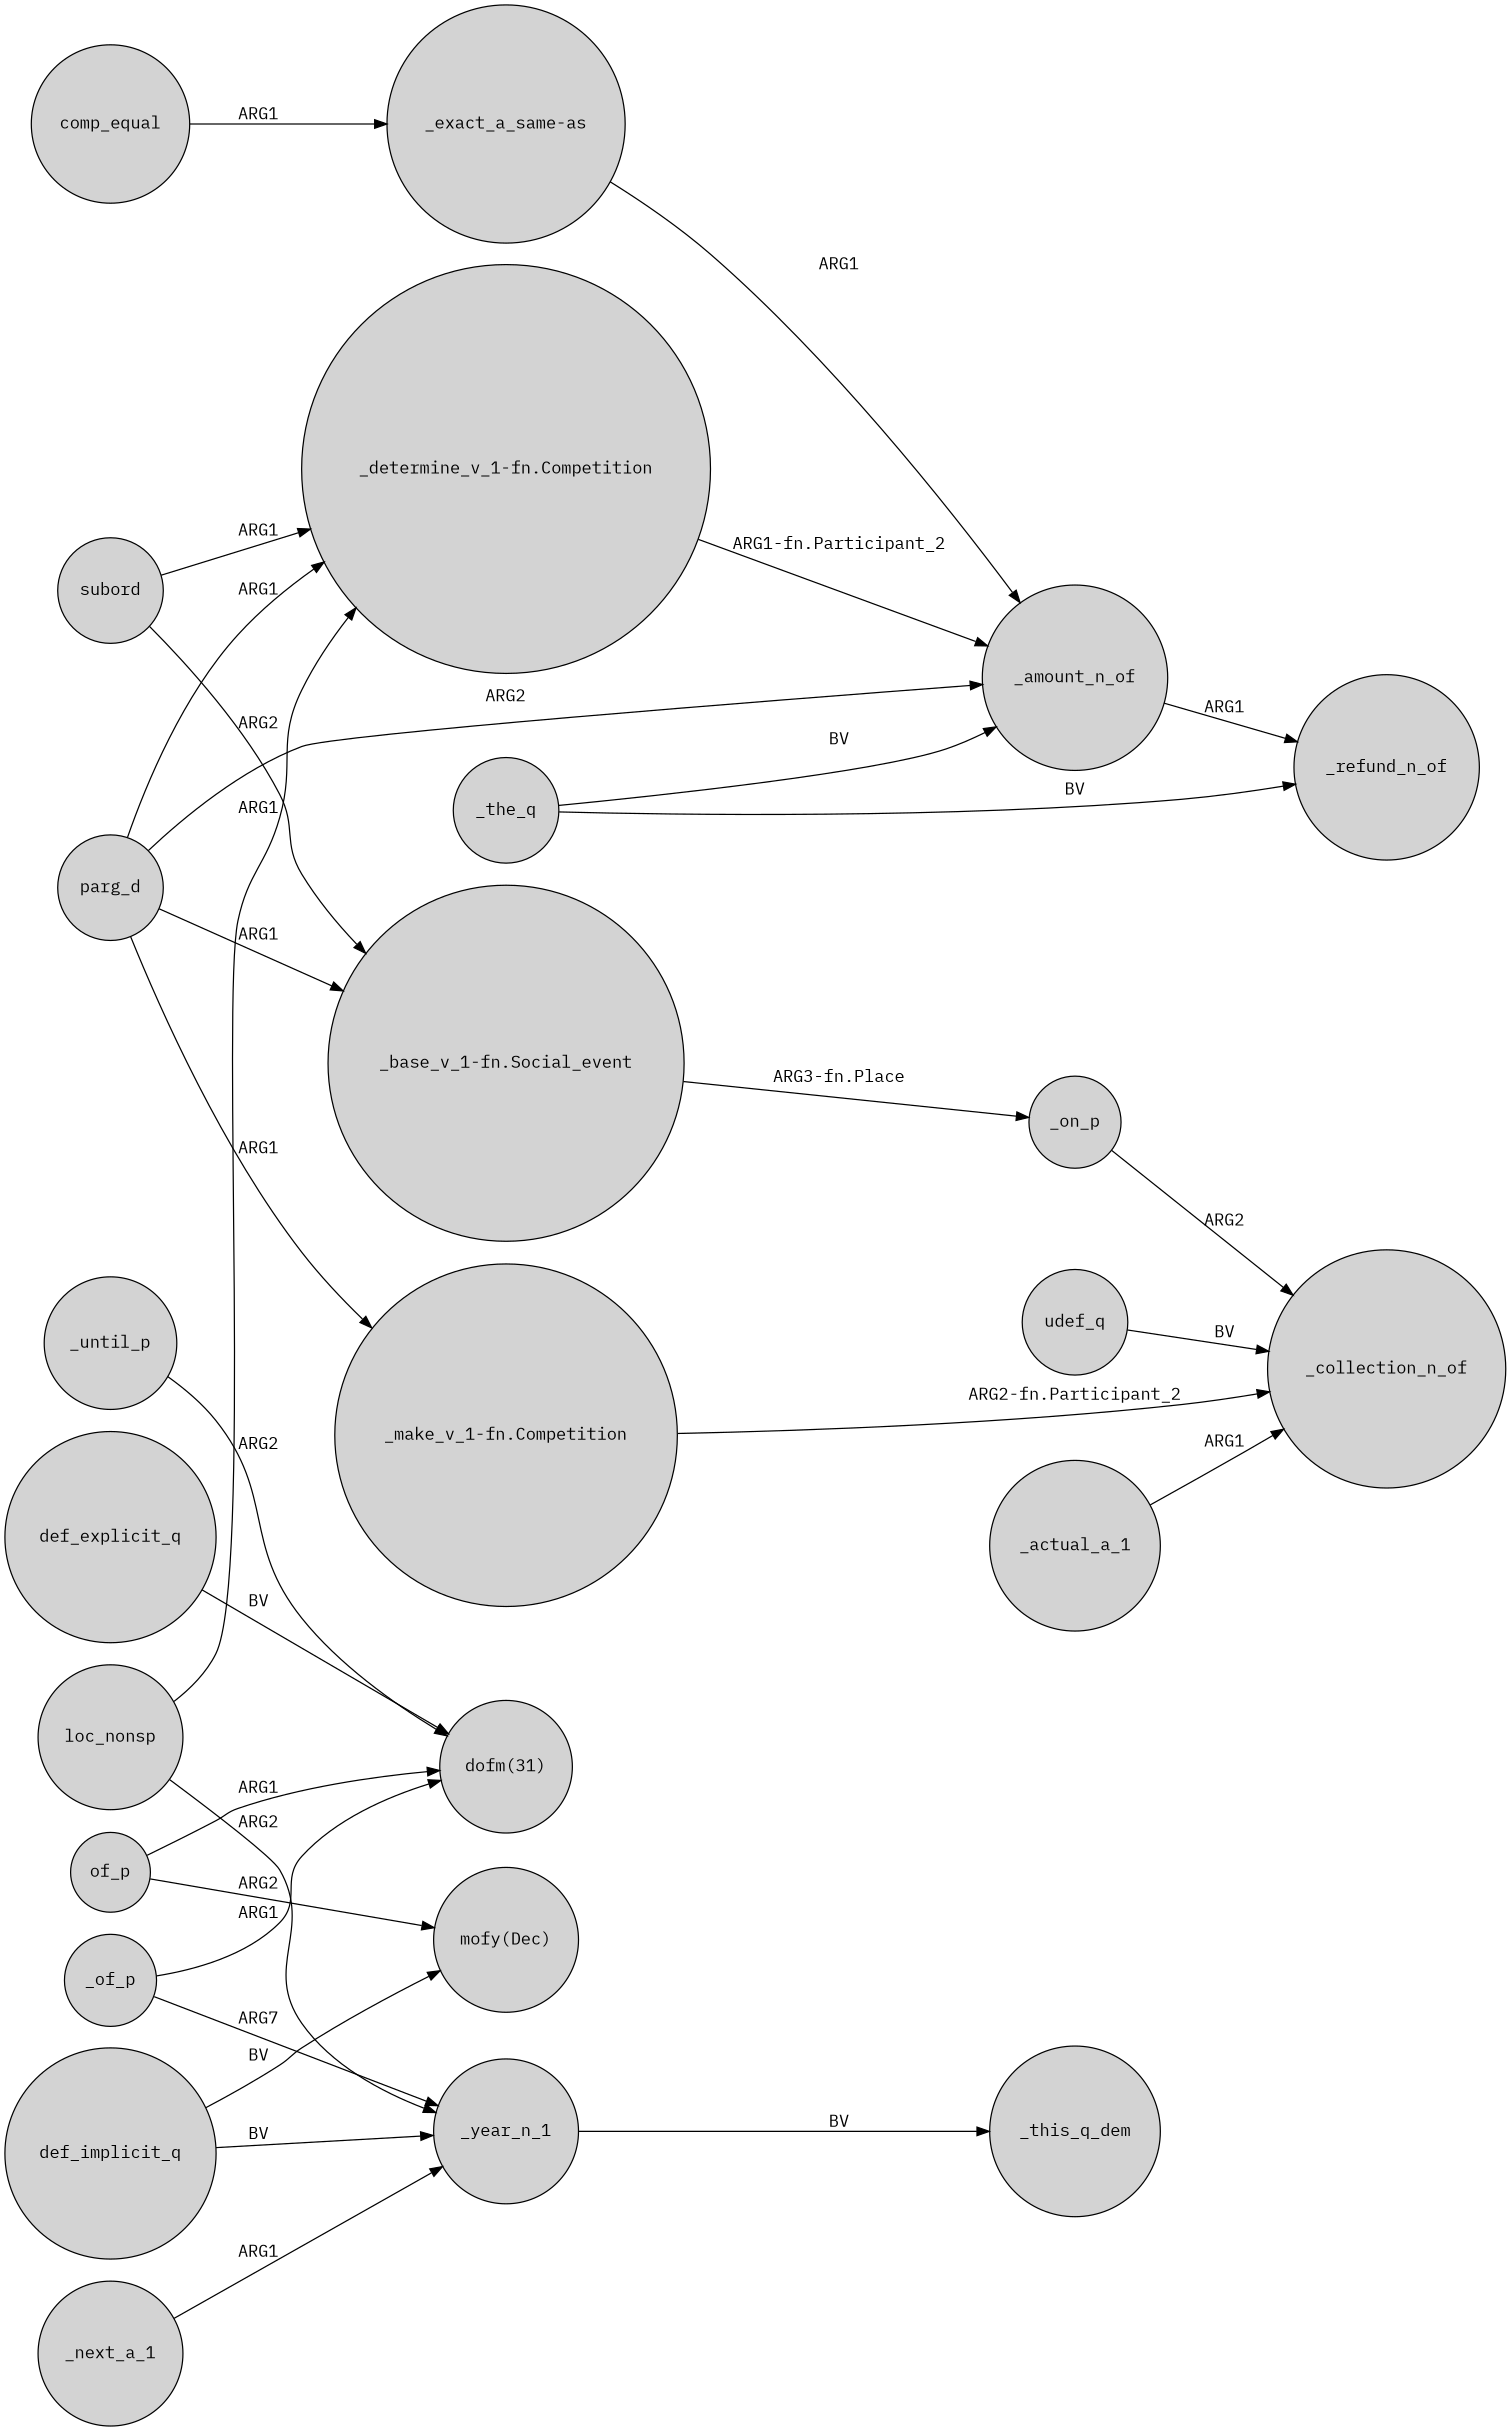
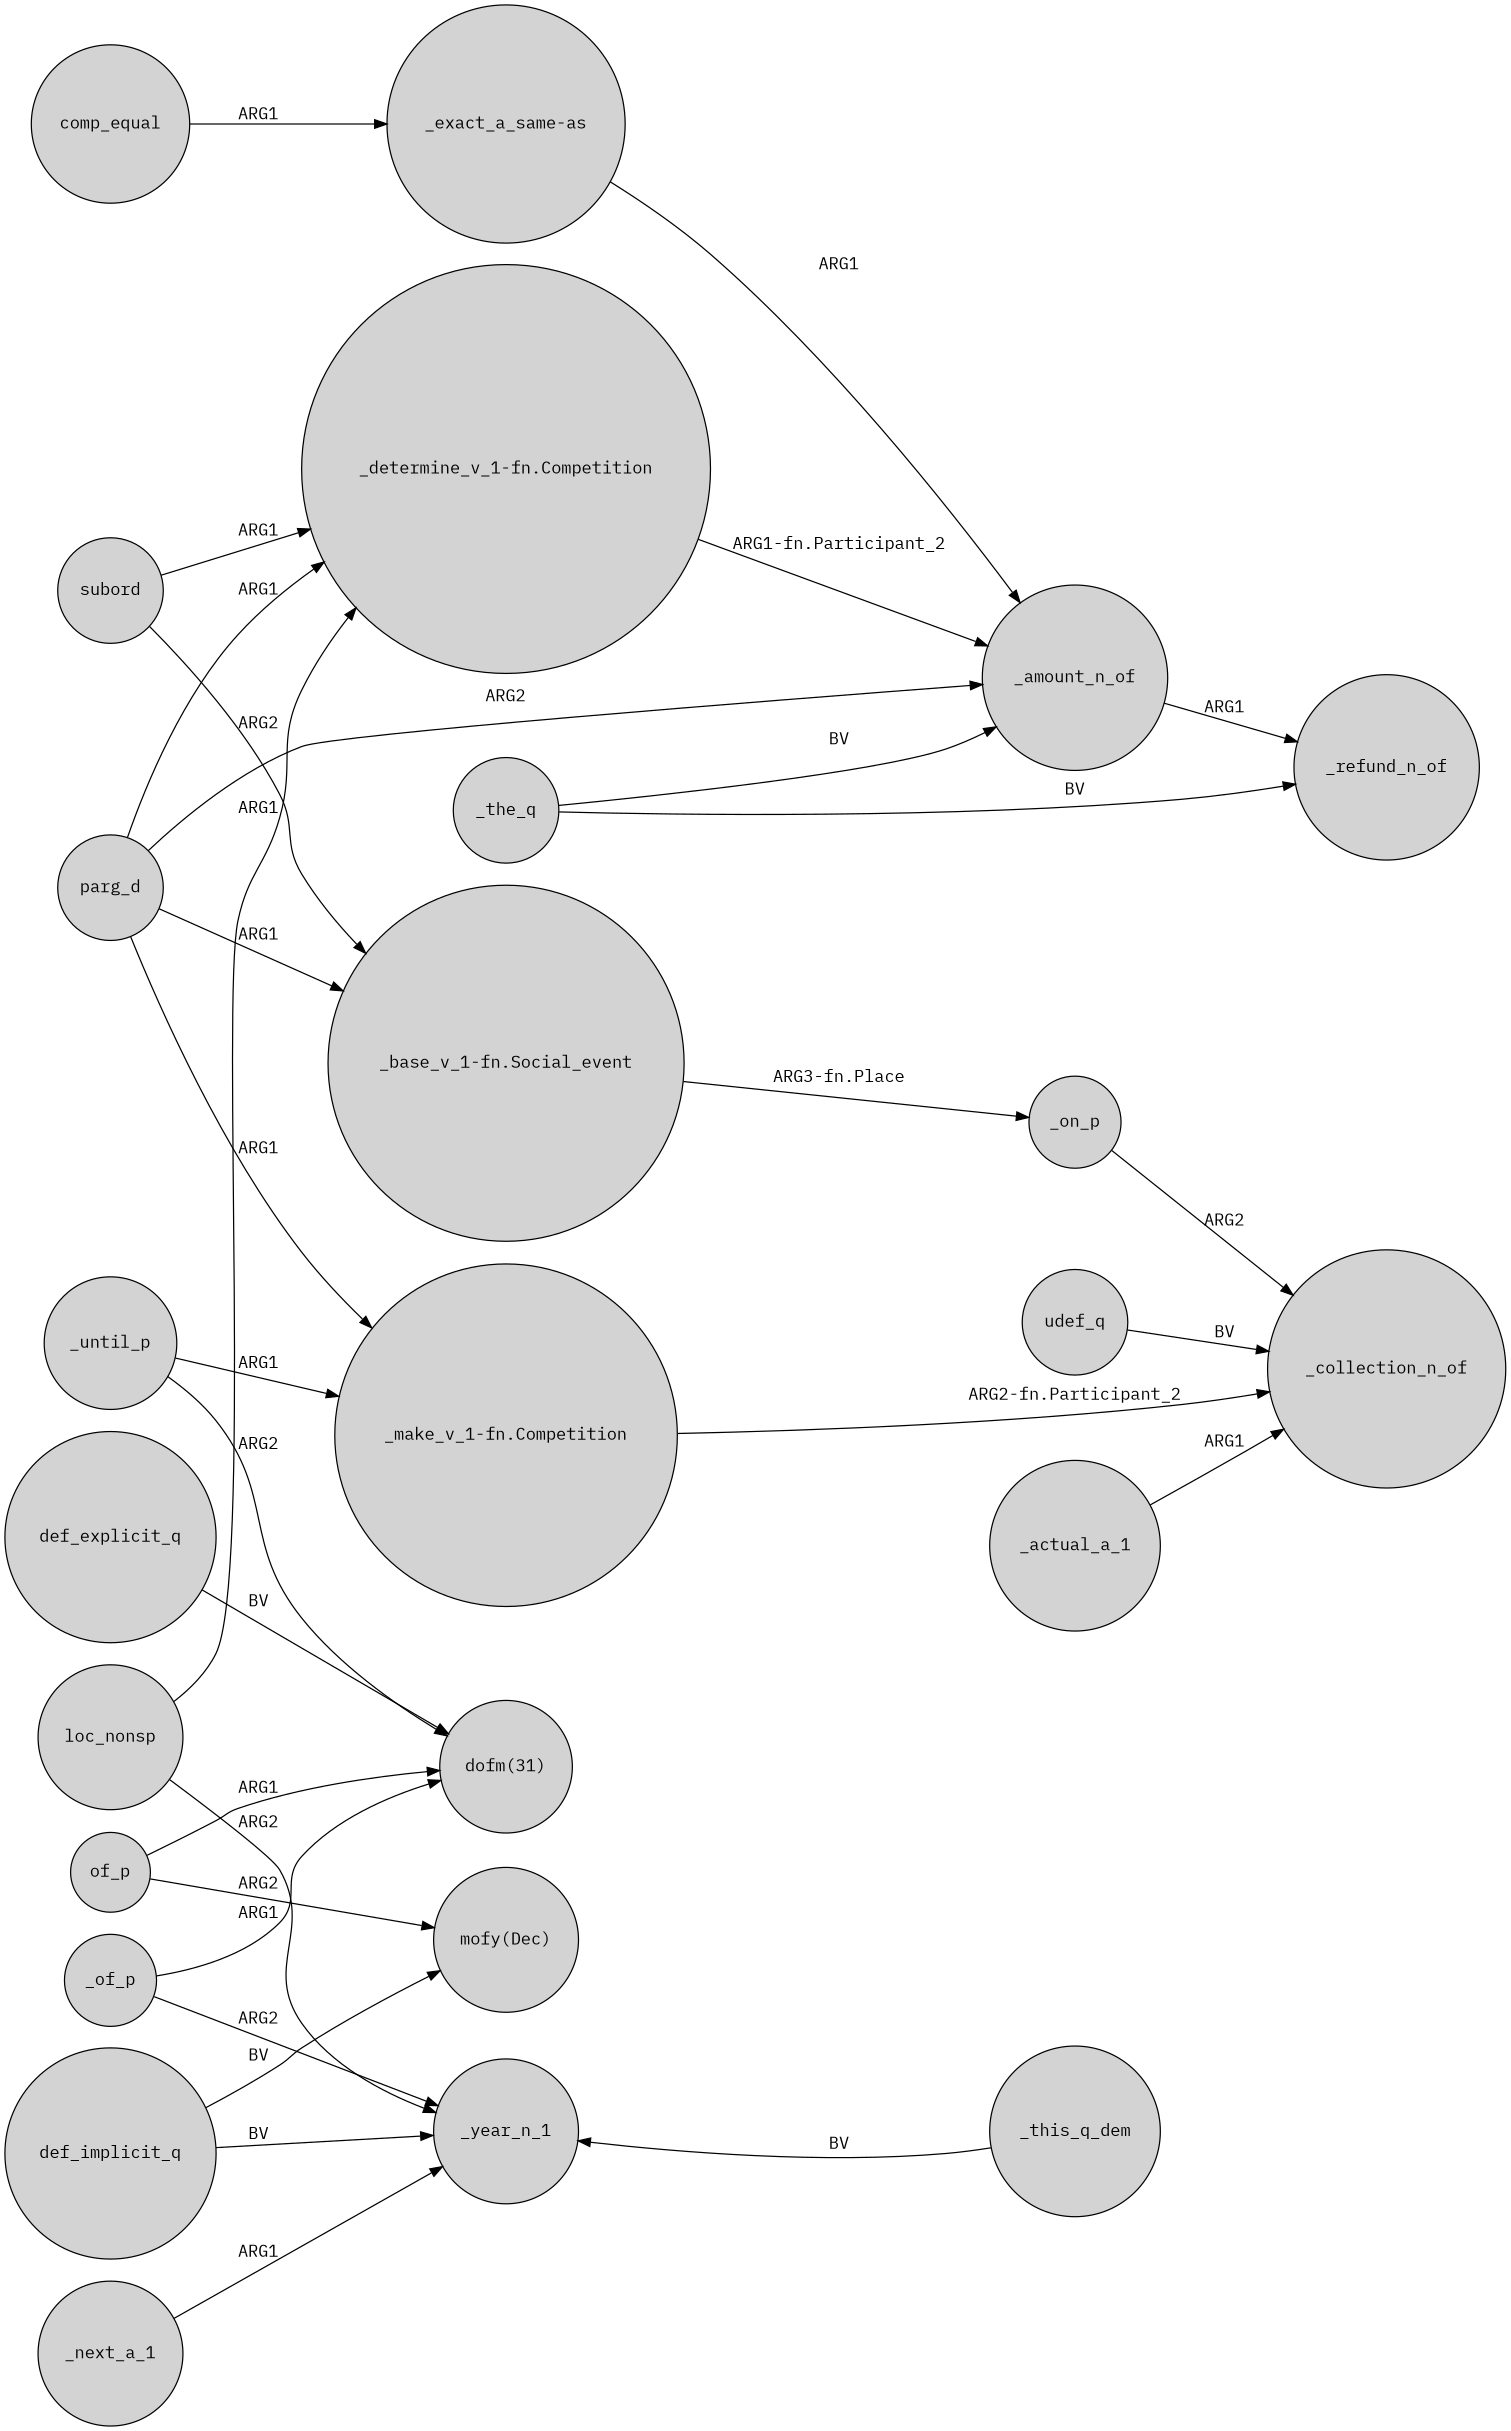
edge "_until_p" -> "_make_v_1-fn.Competition": added, label "ARG1"
edge "_of_p" -> "_year_n_1": label "ARG7" -> "ARG2"
edge "_year_n_1" -> "_this_q_dem": reversed
